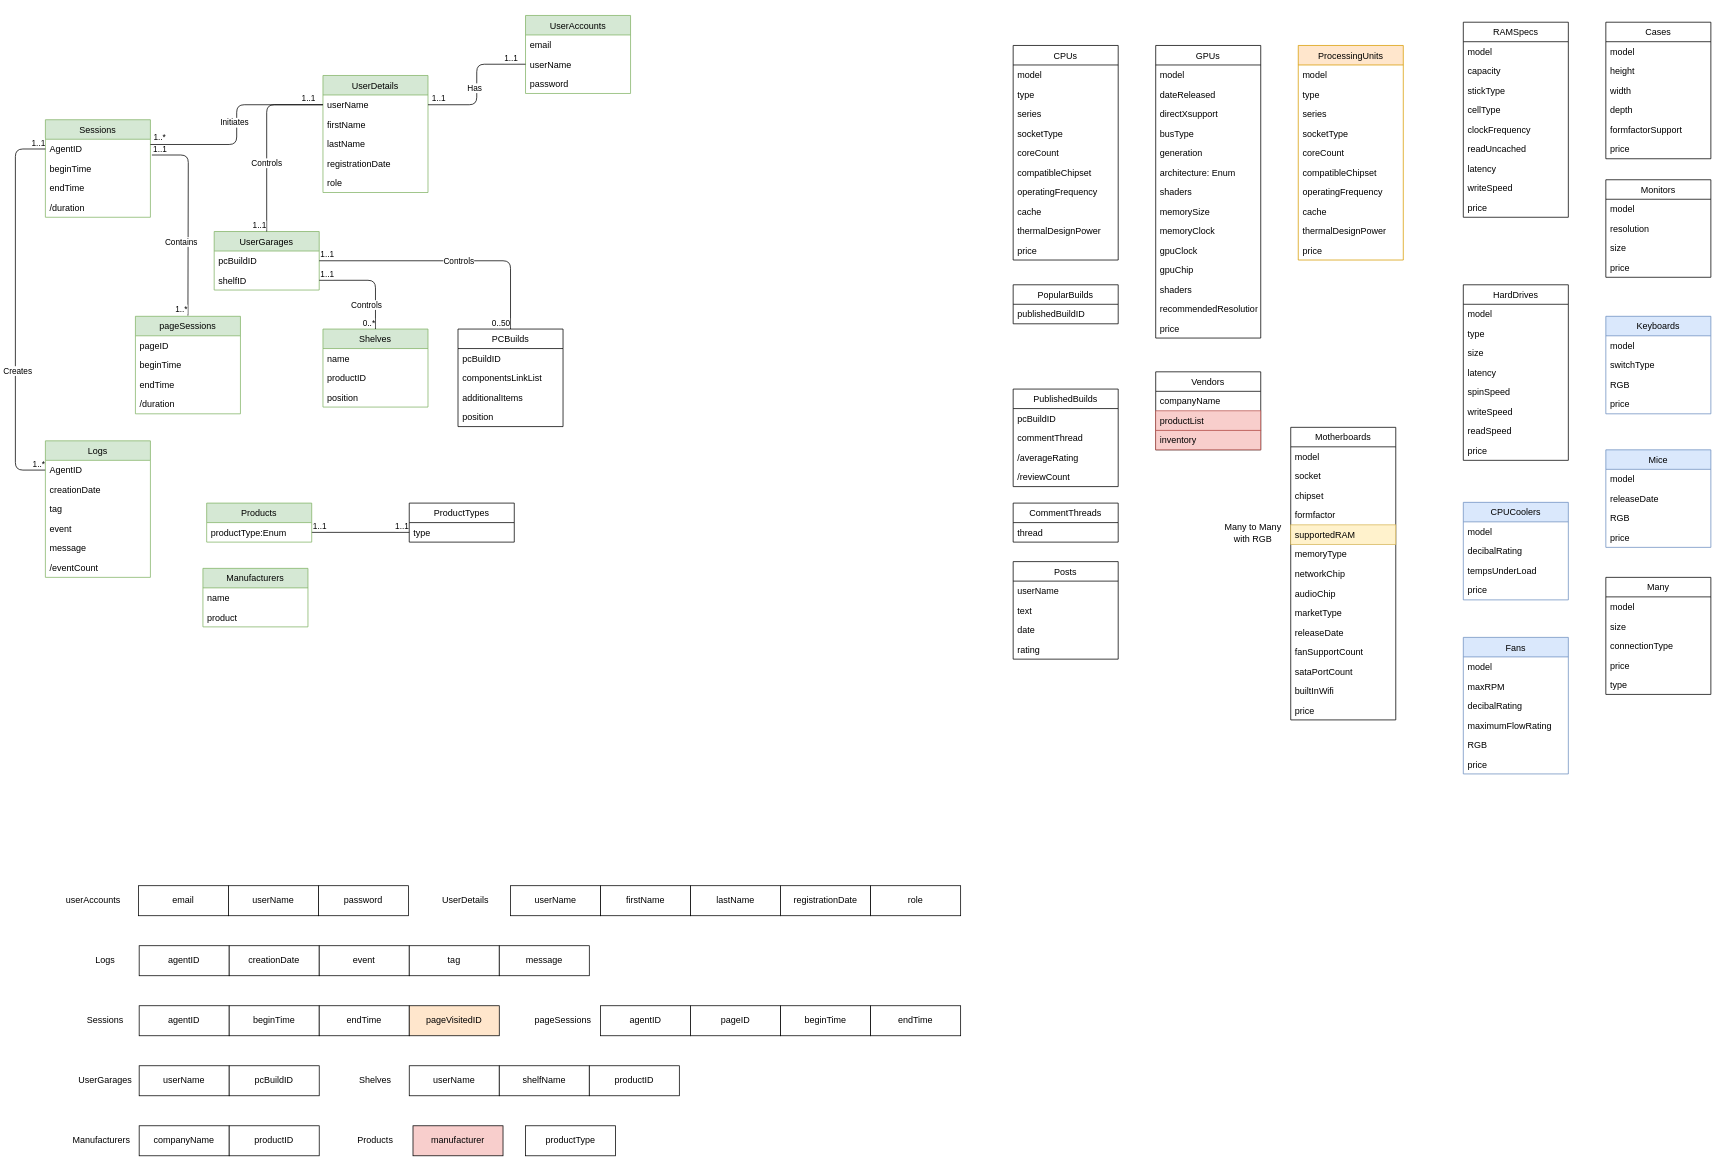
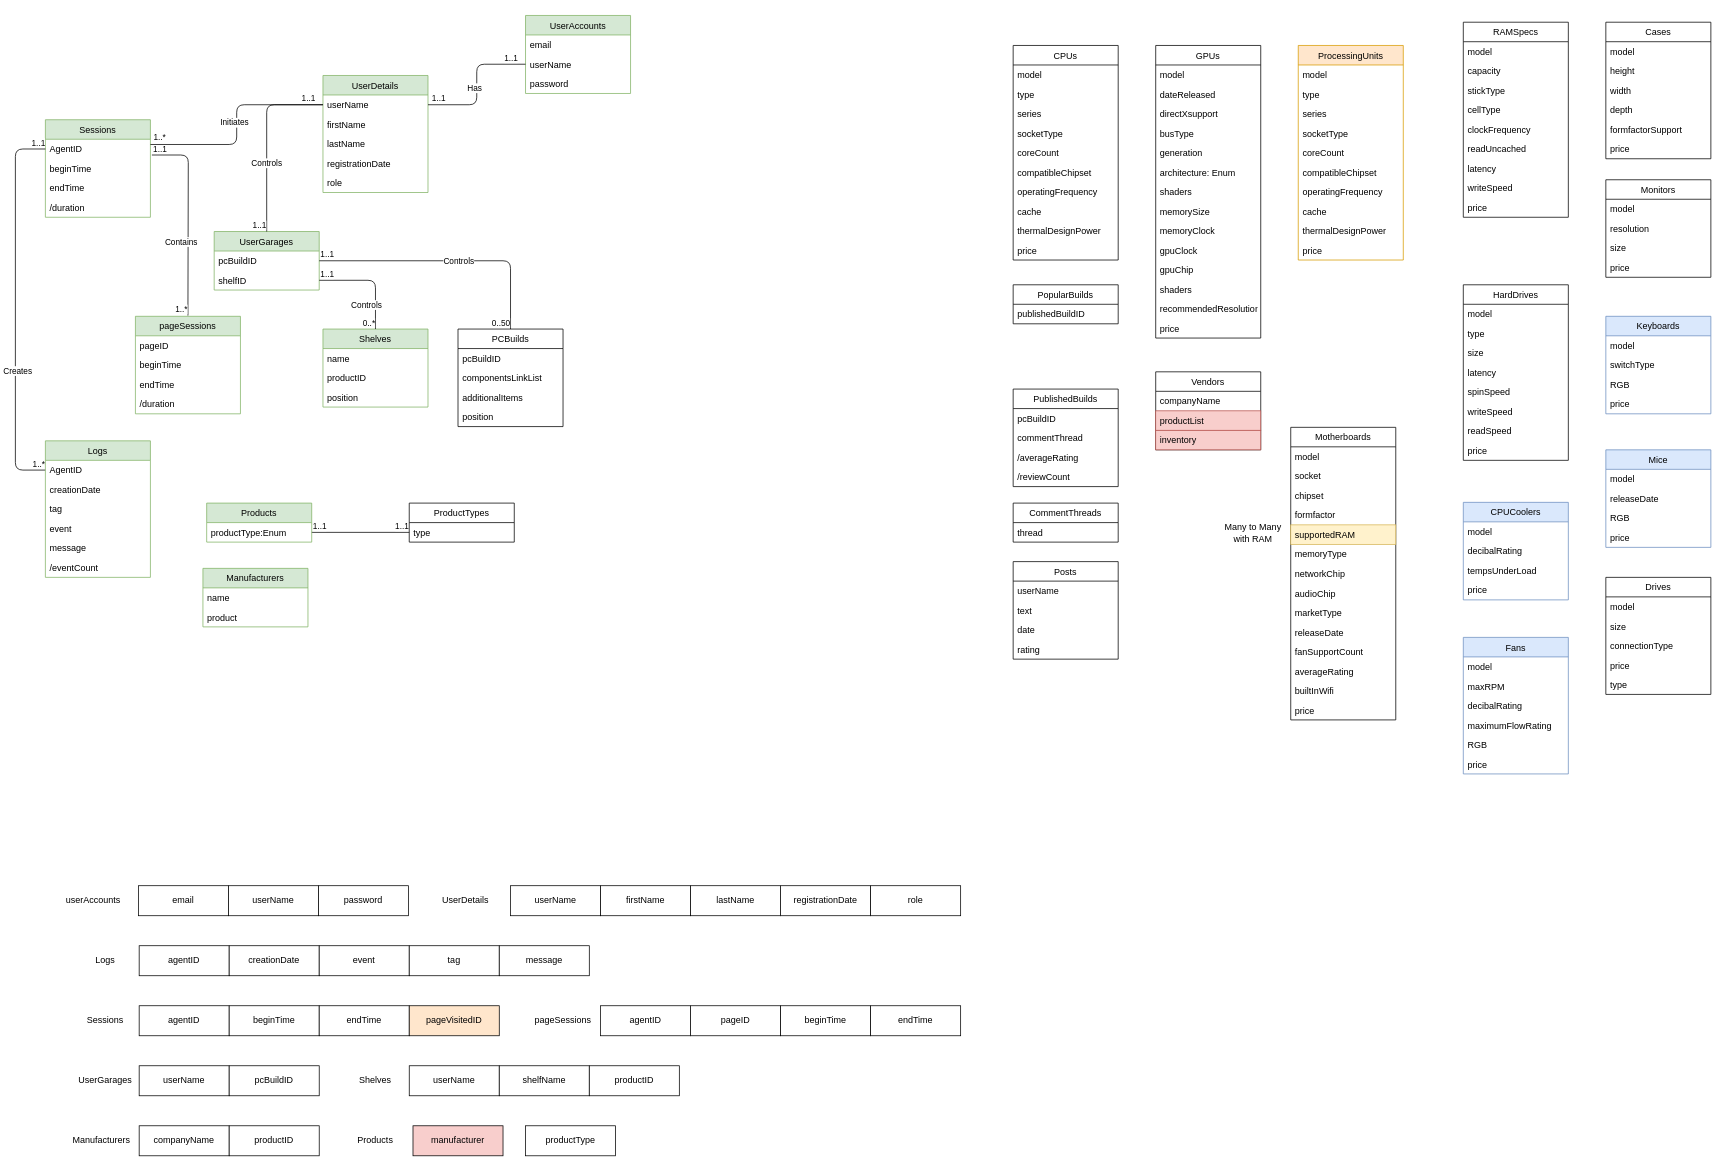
node "Many to Many with RGB": label "Many to Many with RGB" -> "Many to Many with RAM"
node "Many": label "Many" -> "Drives"
node "sataPortCount": label "sataPortCount" -> "averageRating"
